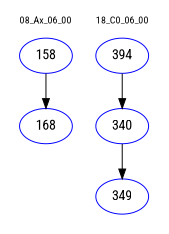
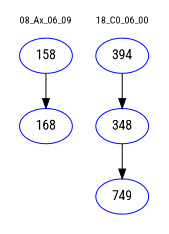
cluster "08_Ax_06_00": label "08_Ax_06_00" -> "08_Ax_06_09"
node "340": label "340" -> "348"
node "349": label "349" -> "749"
